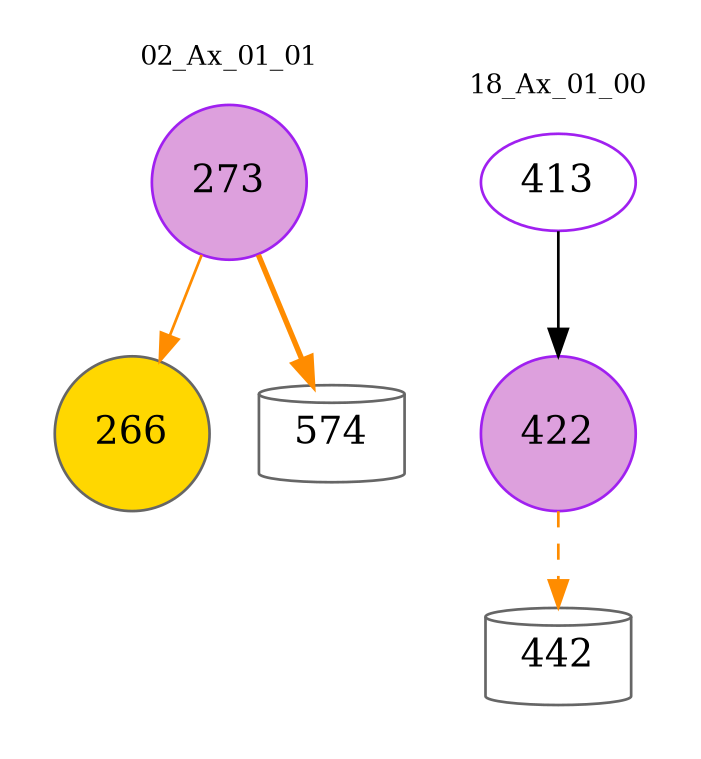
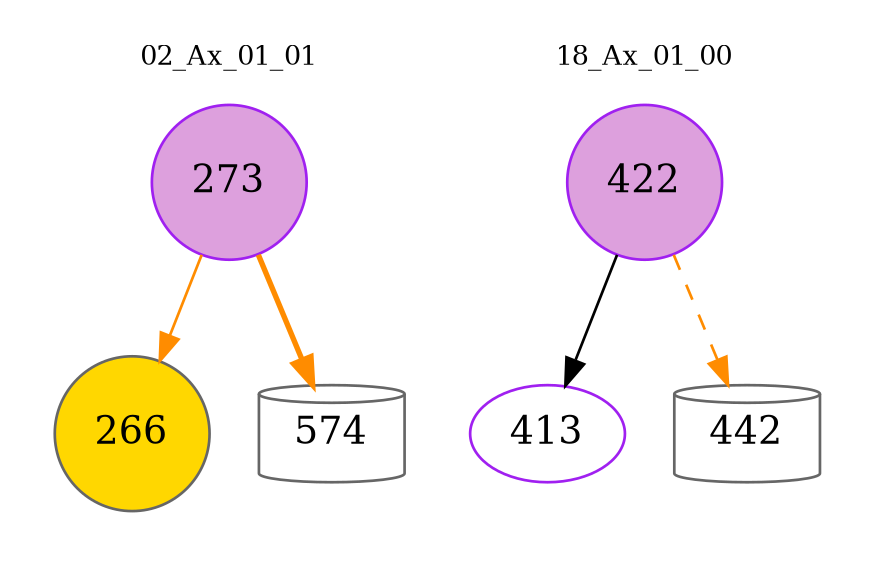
edge "413" -> "422": reversed
